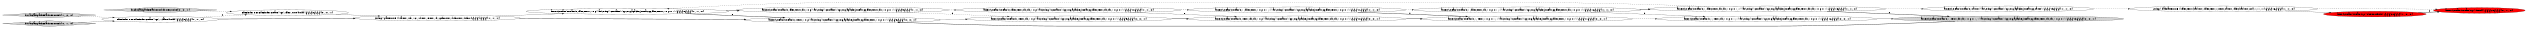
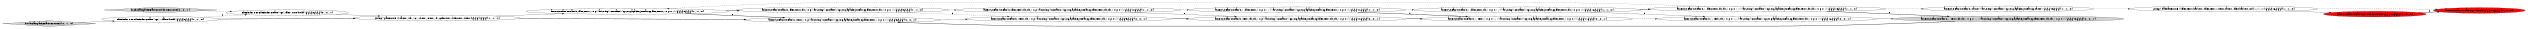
node "d01a_classpathRelative_rootDir['1', '0', '0']": removed
